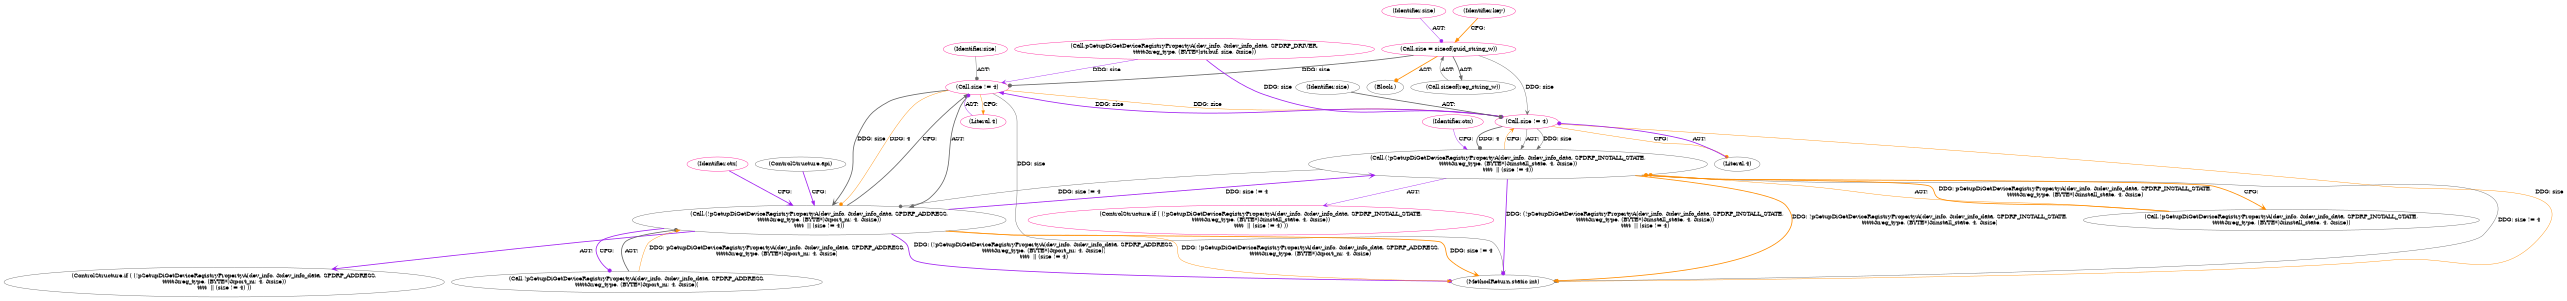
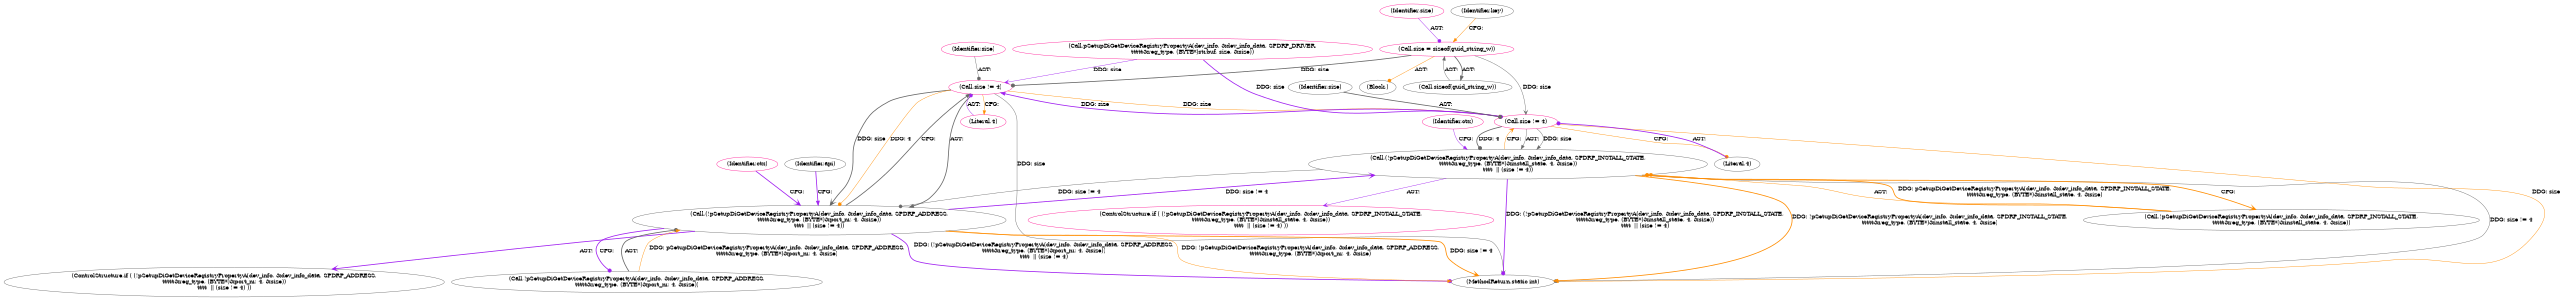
node "(Identifier,key)": color deeppink -> gray40
edge "(Identifier,key)" -> "(Call,size = sizeof(guid_string_w))": style bold -> solid
edge "(Call,size = sizeof(guid_string_w))" -> "(Block,)": style bold -> solid
node "(Call,sizeof(reg_string_w))": label "(Call,sizeof(reg_string_w))" -> "(Call,sizeof(guid_string_w))"
node "(ControlStructure,api)": label "(ControlStructure,api)" -> "(Identifier,api)"
